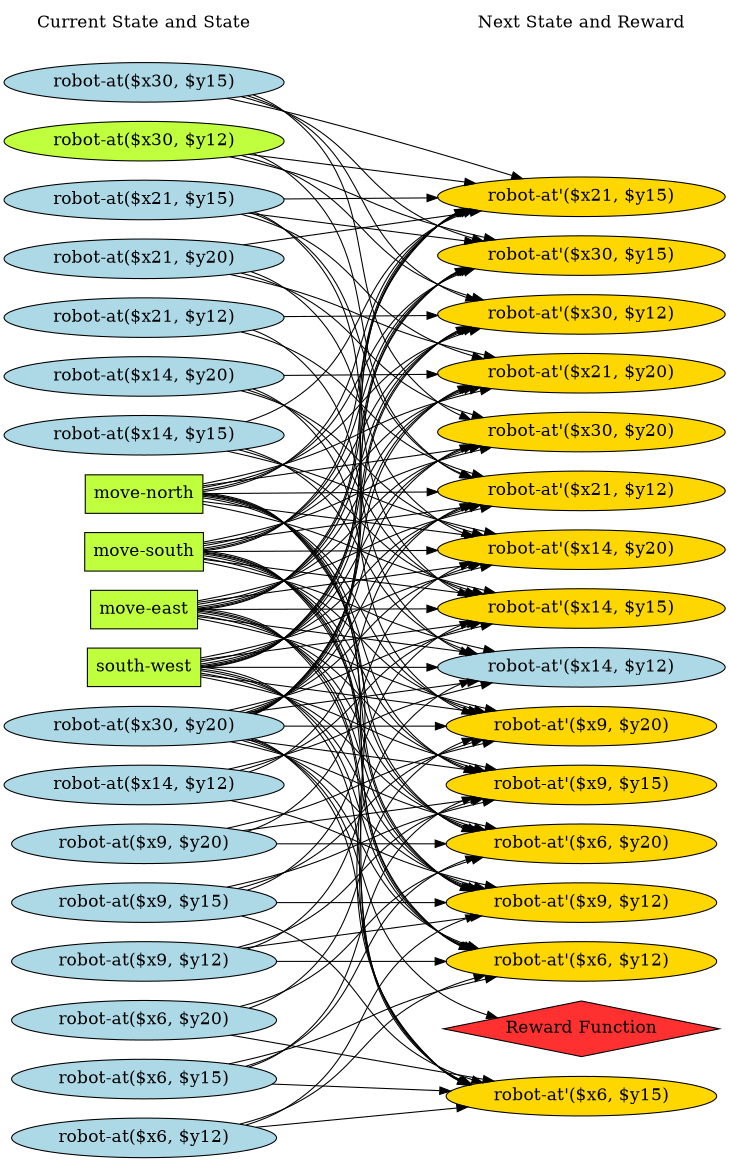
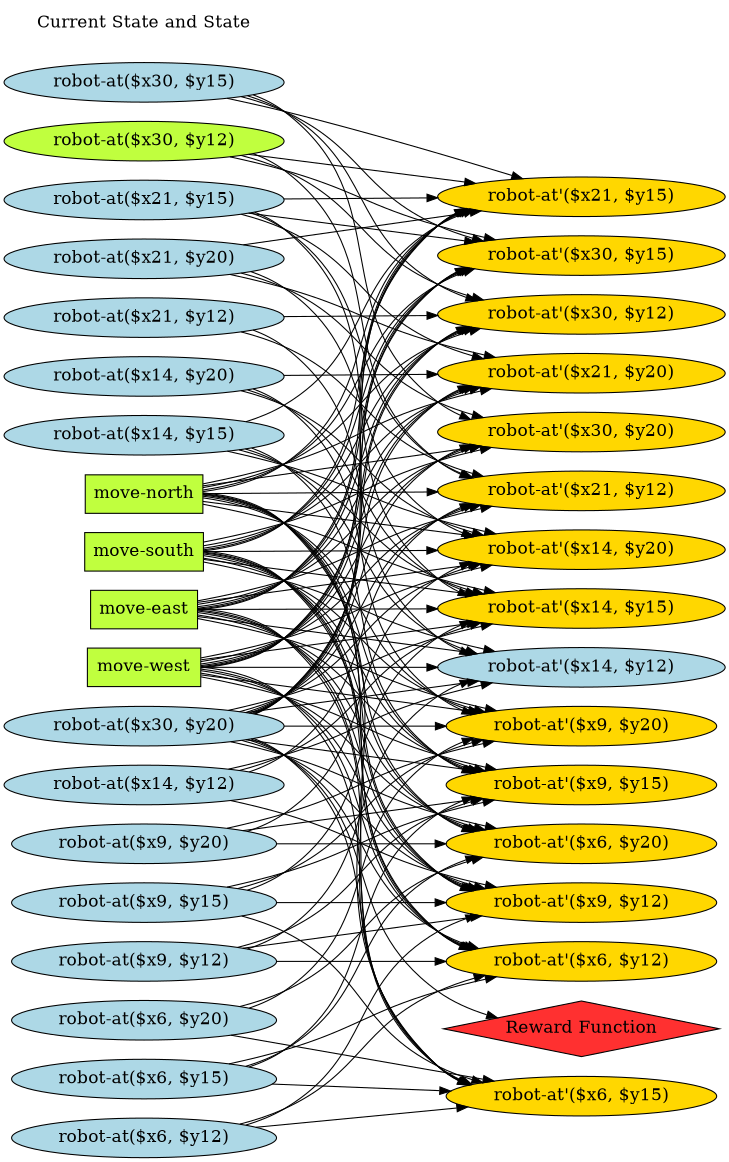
node "Next State and Reward": removed
edge "move-south" -> "robot-at'($x21, $y12)": removed
edge "robot-at($x14, $y15)" -> "robot-at'($x9, $y15)": added
node "south-west": label "south-west" -> "move-west"
